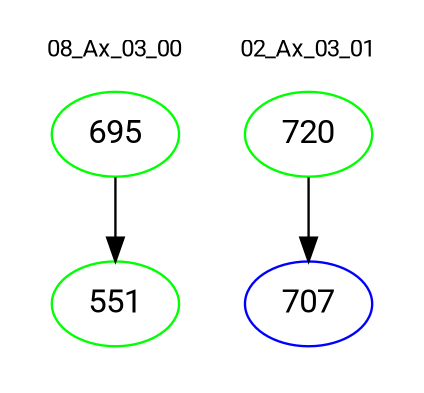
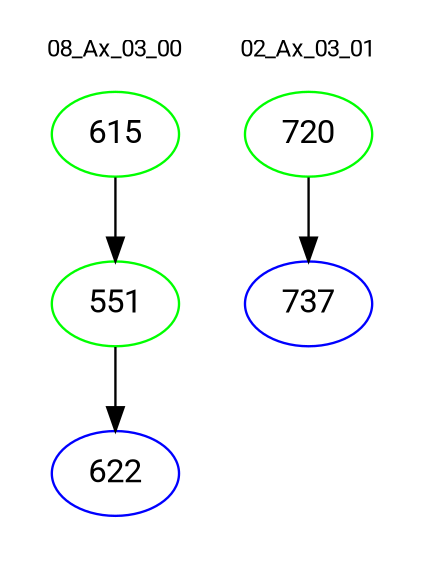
node "695": label "695" -> "615"
node "707": label "707" -> "737"
node "622": added
